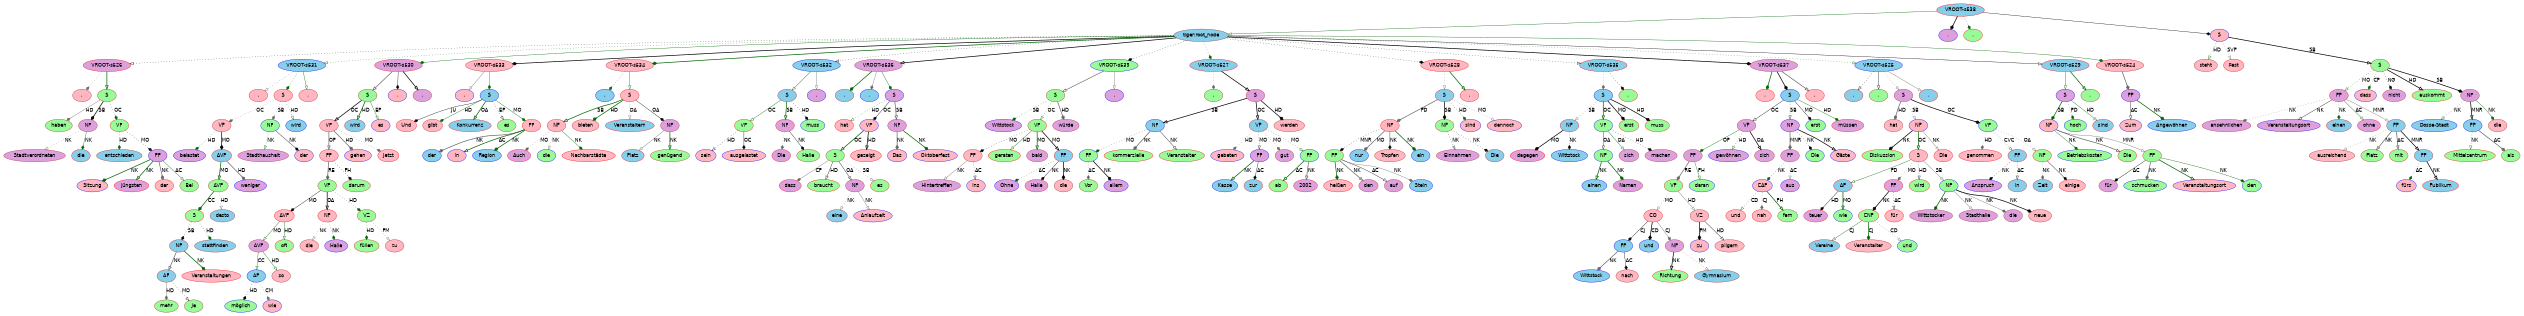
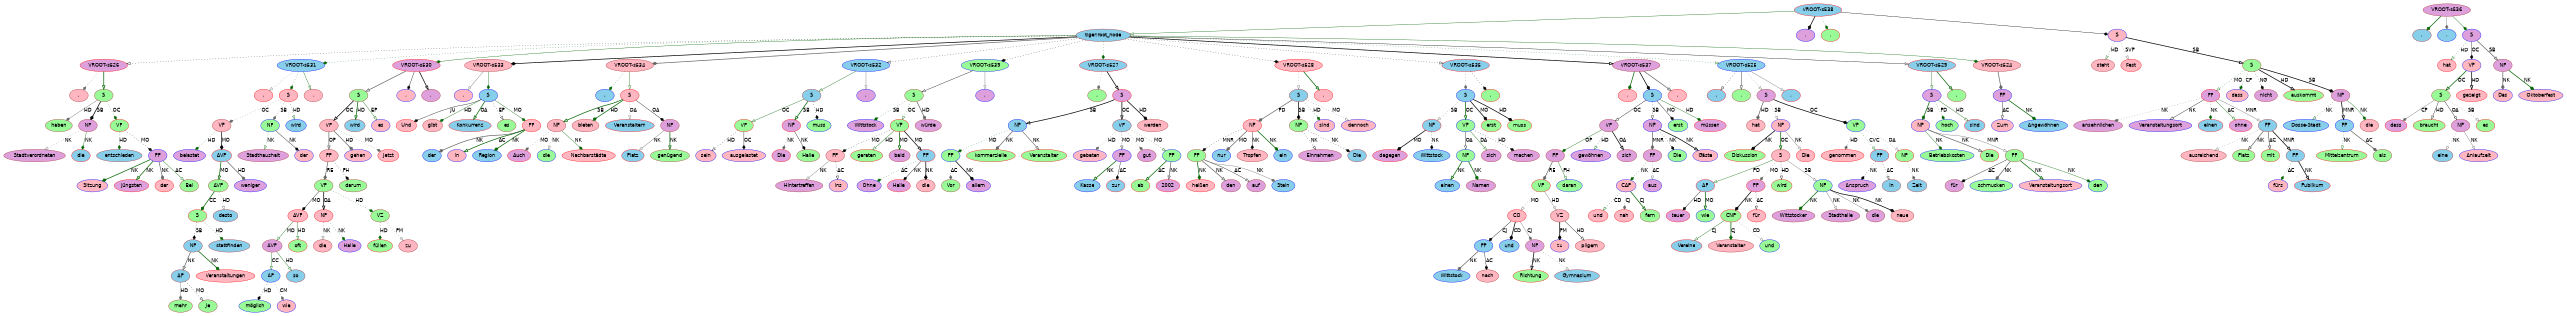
edge "tiger:root_node" -> "VROOT-s531": arrowhead onormal -> diamond
edge "tiger:root_node" -> "VROOT-s534": color darkgreen -> gray40
edge "tiger:root_node" -> "VROOT-s536": removed
edge "tiger:root_node" -> "VROOT-s537": arrowhead diamond -> onormal
node "einige": removed
edge "CAP" -> "fern": label "PH" -> "CJ"
node "so": fillcolor lightpink -> skyblue
